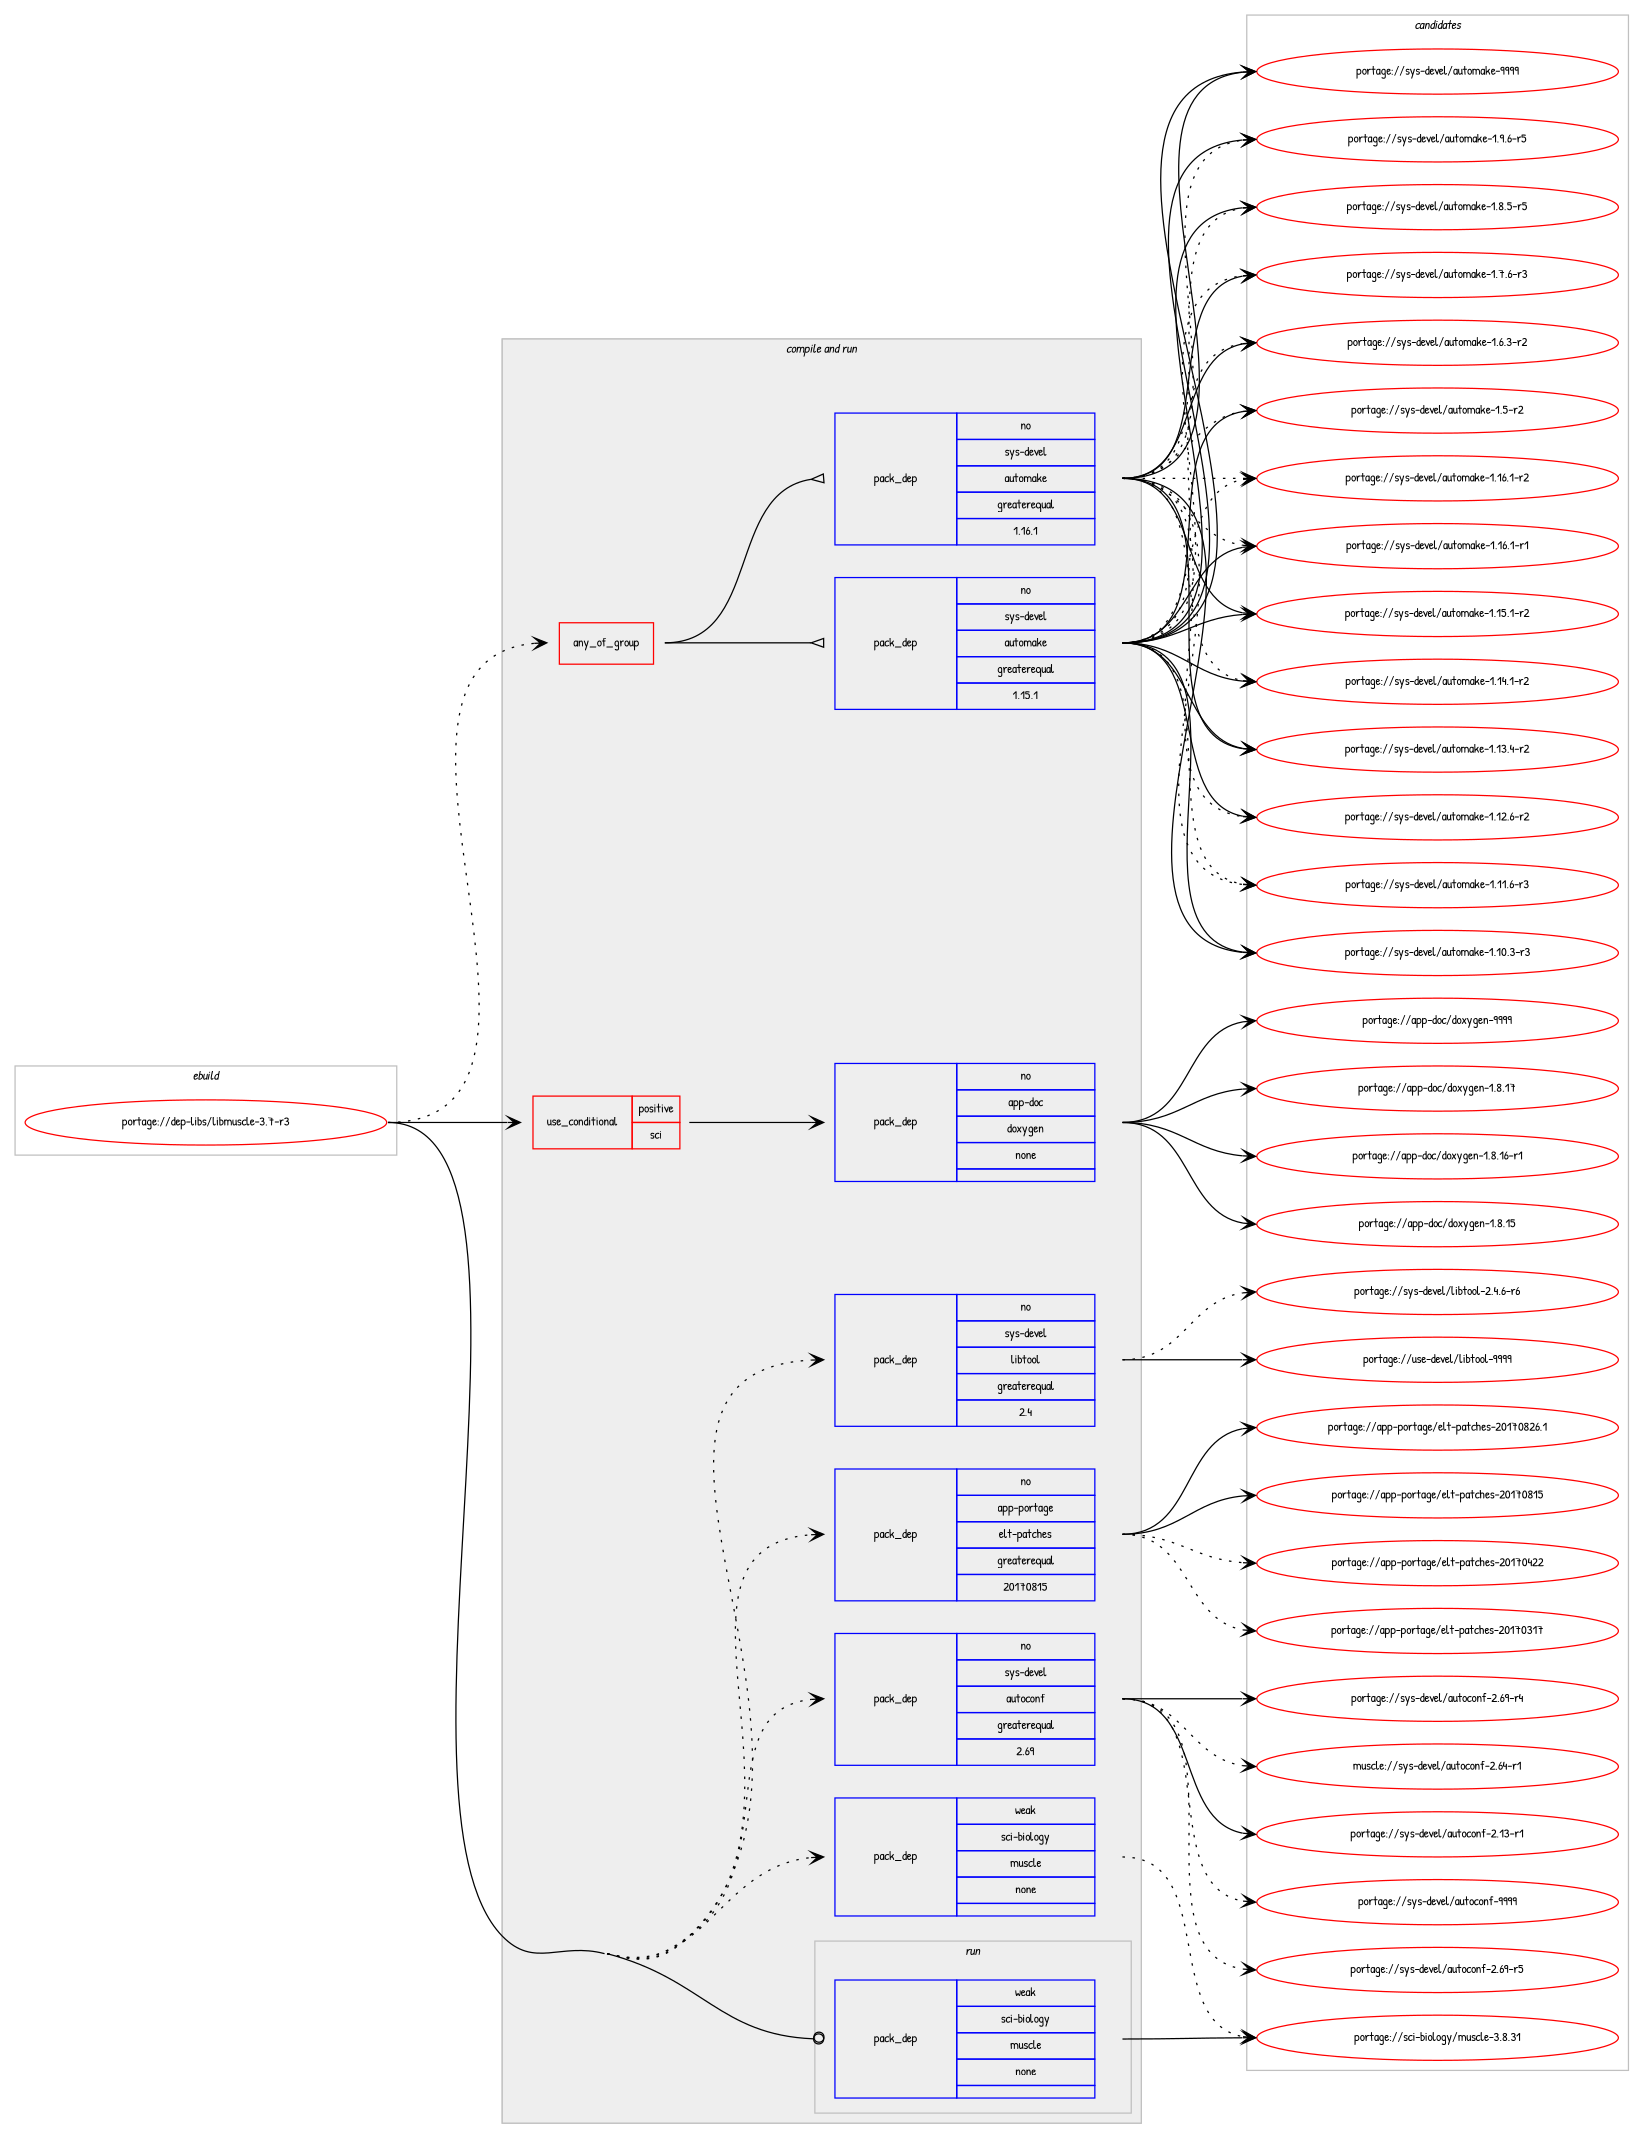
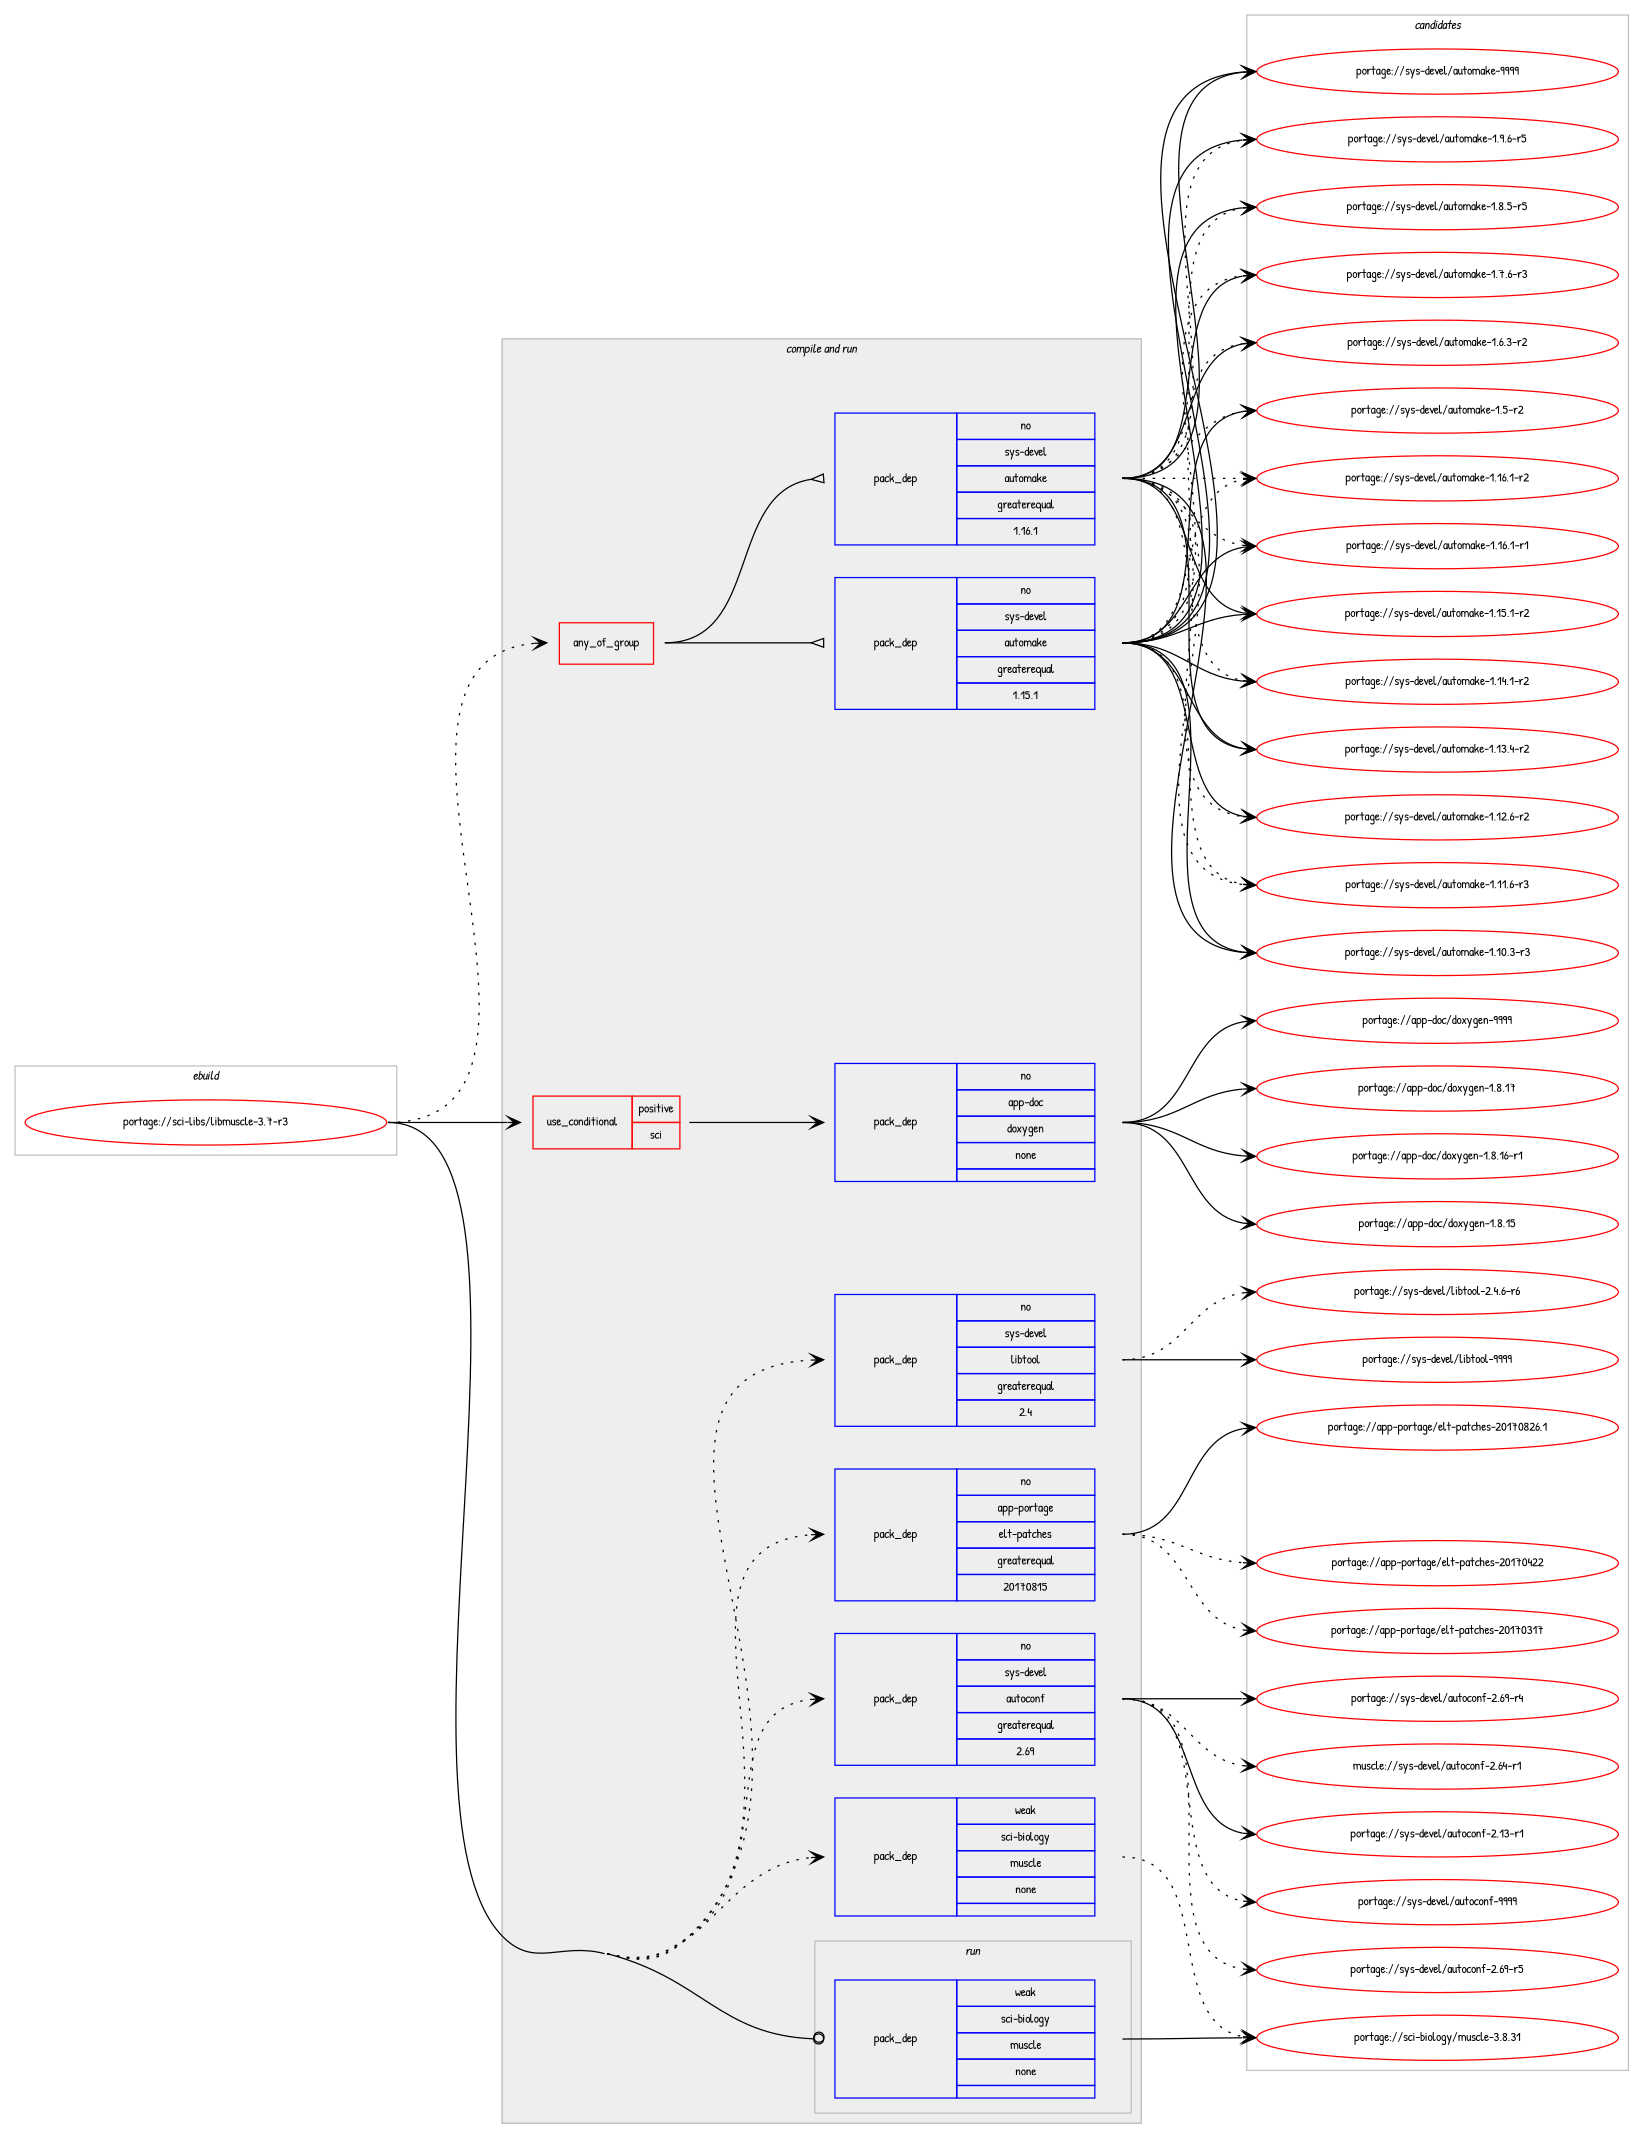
node "portage://dep-libs/libmuscle-3.7-r3": label "portage://dep-libs/libmuscle-3.7-r3" -> "portage://sci-libs/libmuscle-3.7-r3"
node "portage://use-devel/libtool-9999": label "portage://use-devel/libtool-9999" -> "portage://sys-devel/libtool-9999"
node "portage://app-portage/elt-patches-20170815": removed
